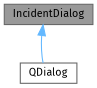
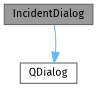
edge "QDialog" -> "IncidentDialog": reversed
